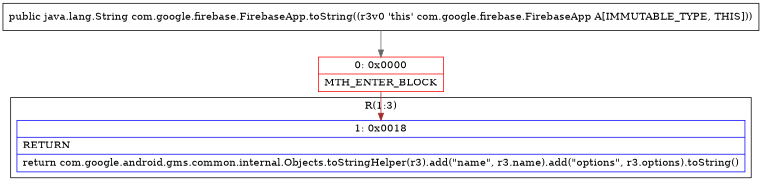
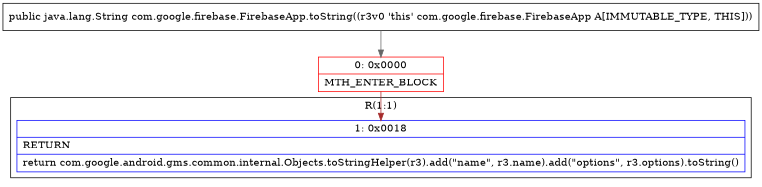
cluster "R(1:3)": label "R(1:3)" -> "R(1:1)"
